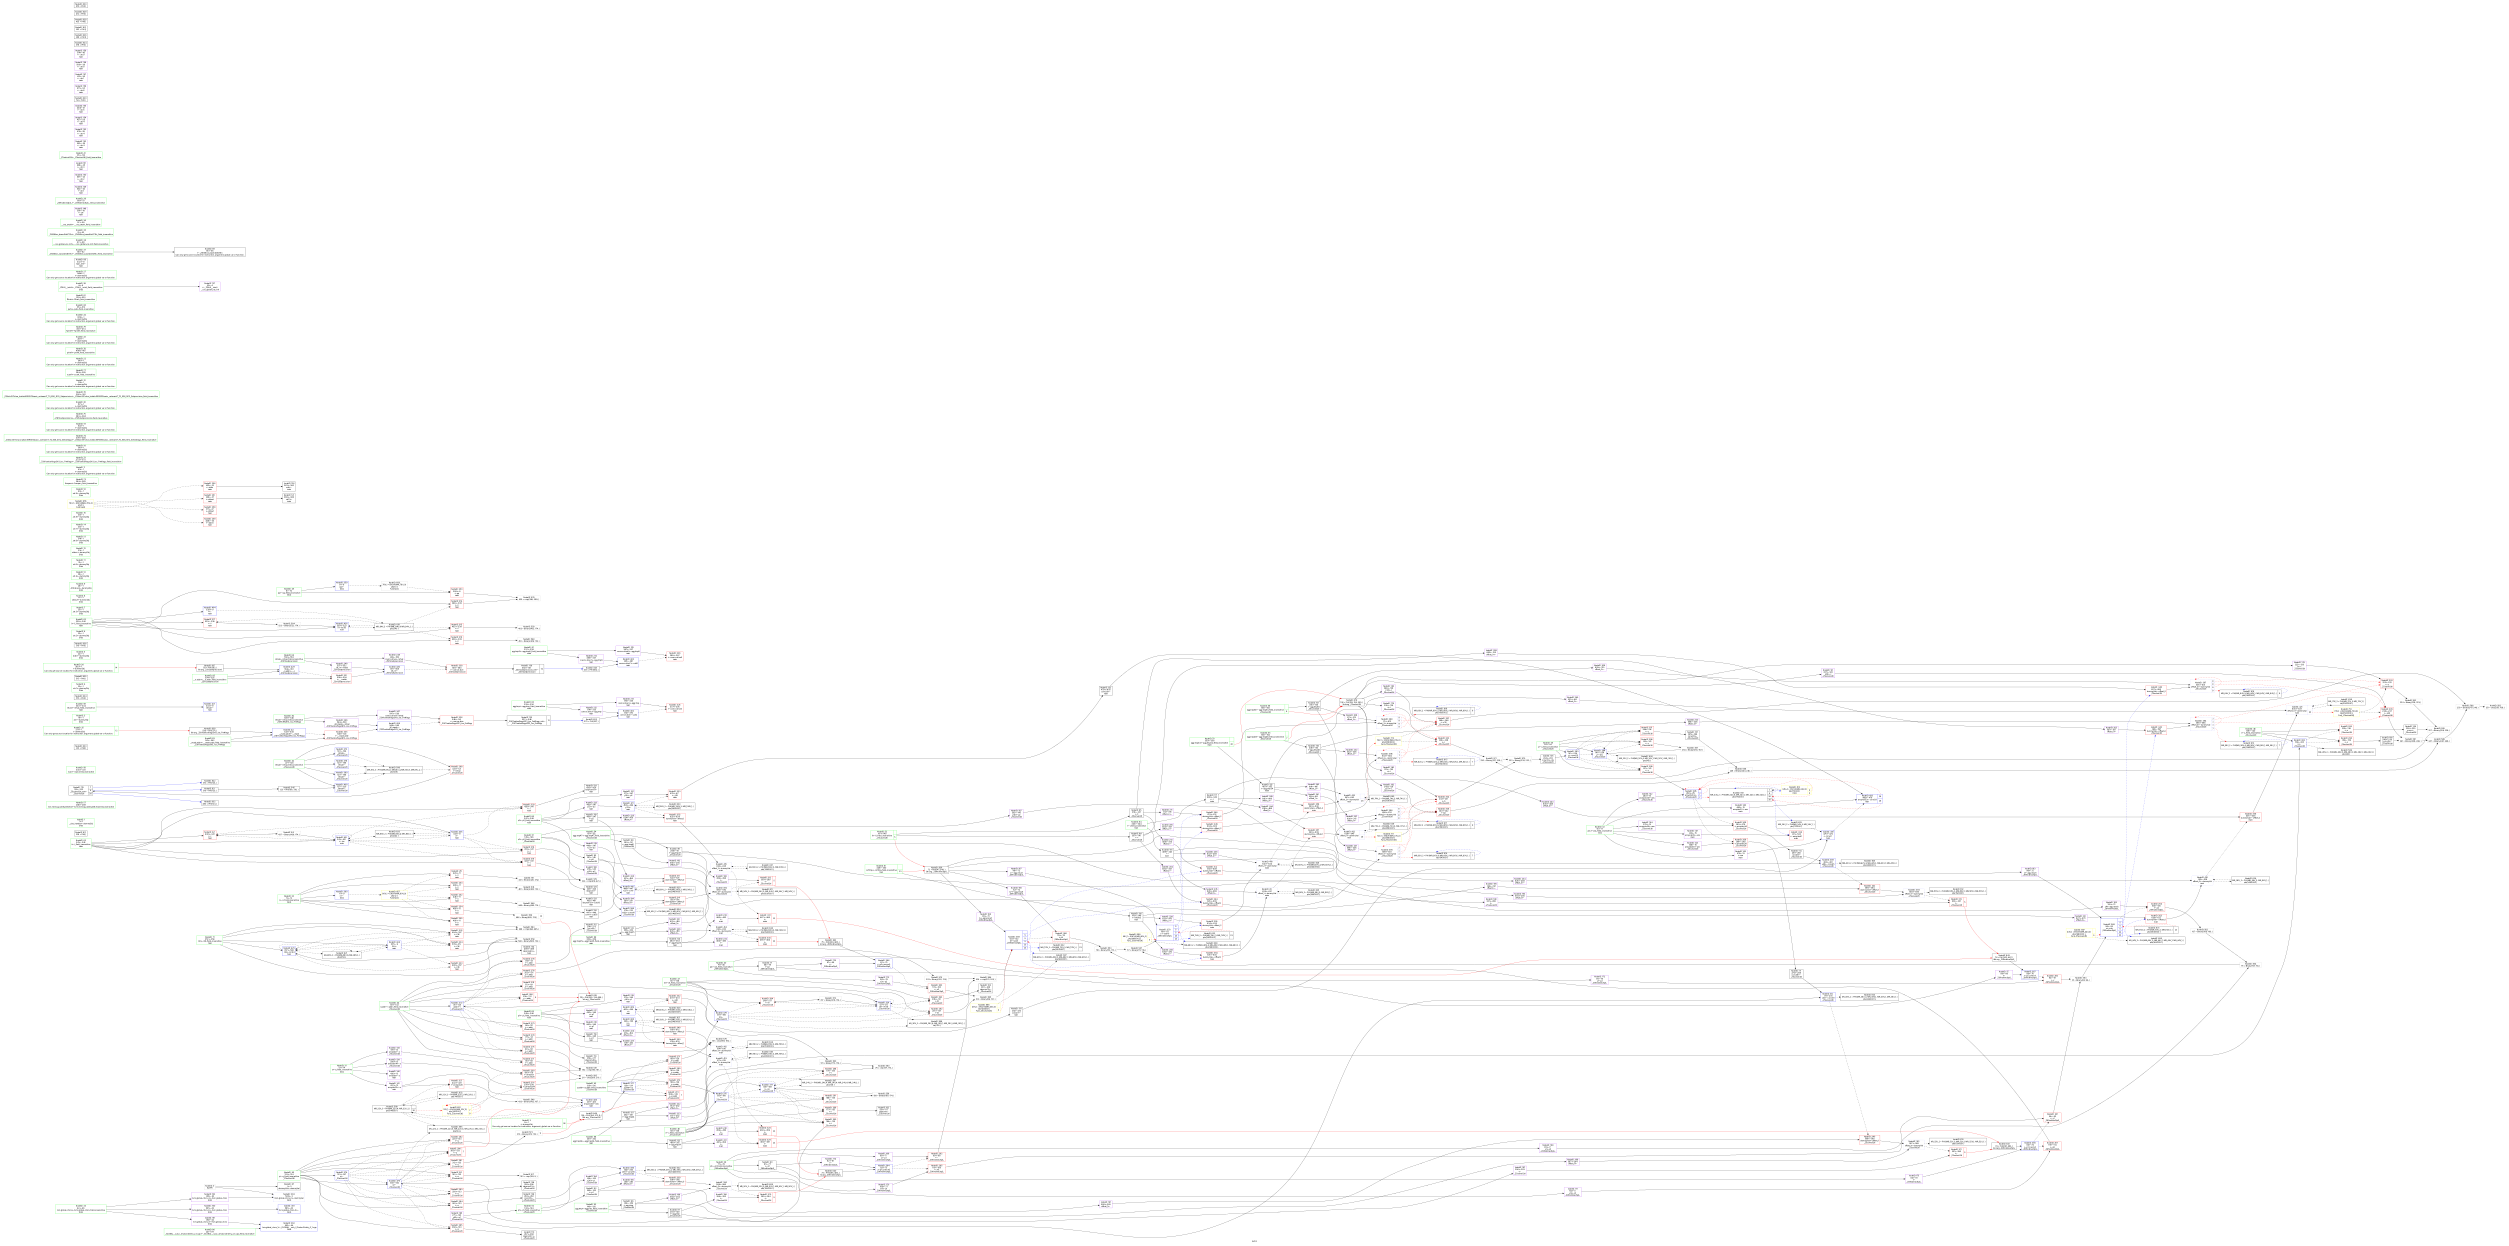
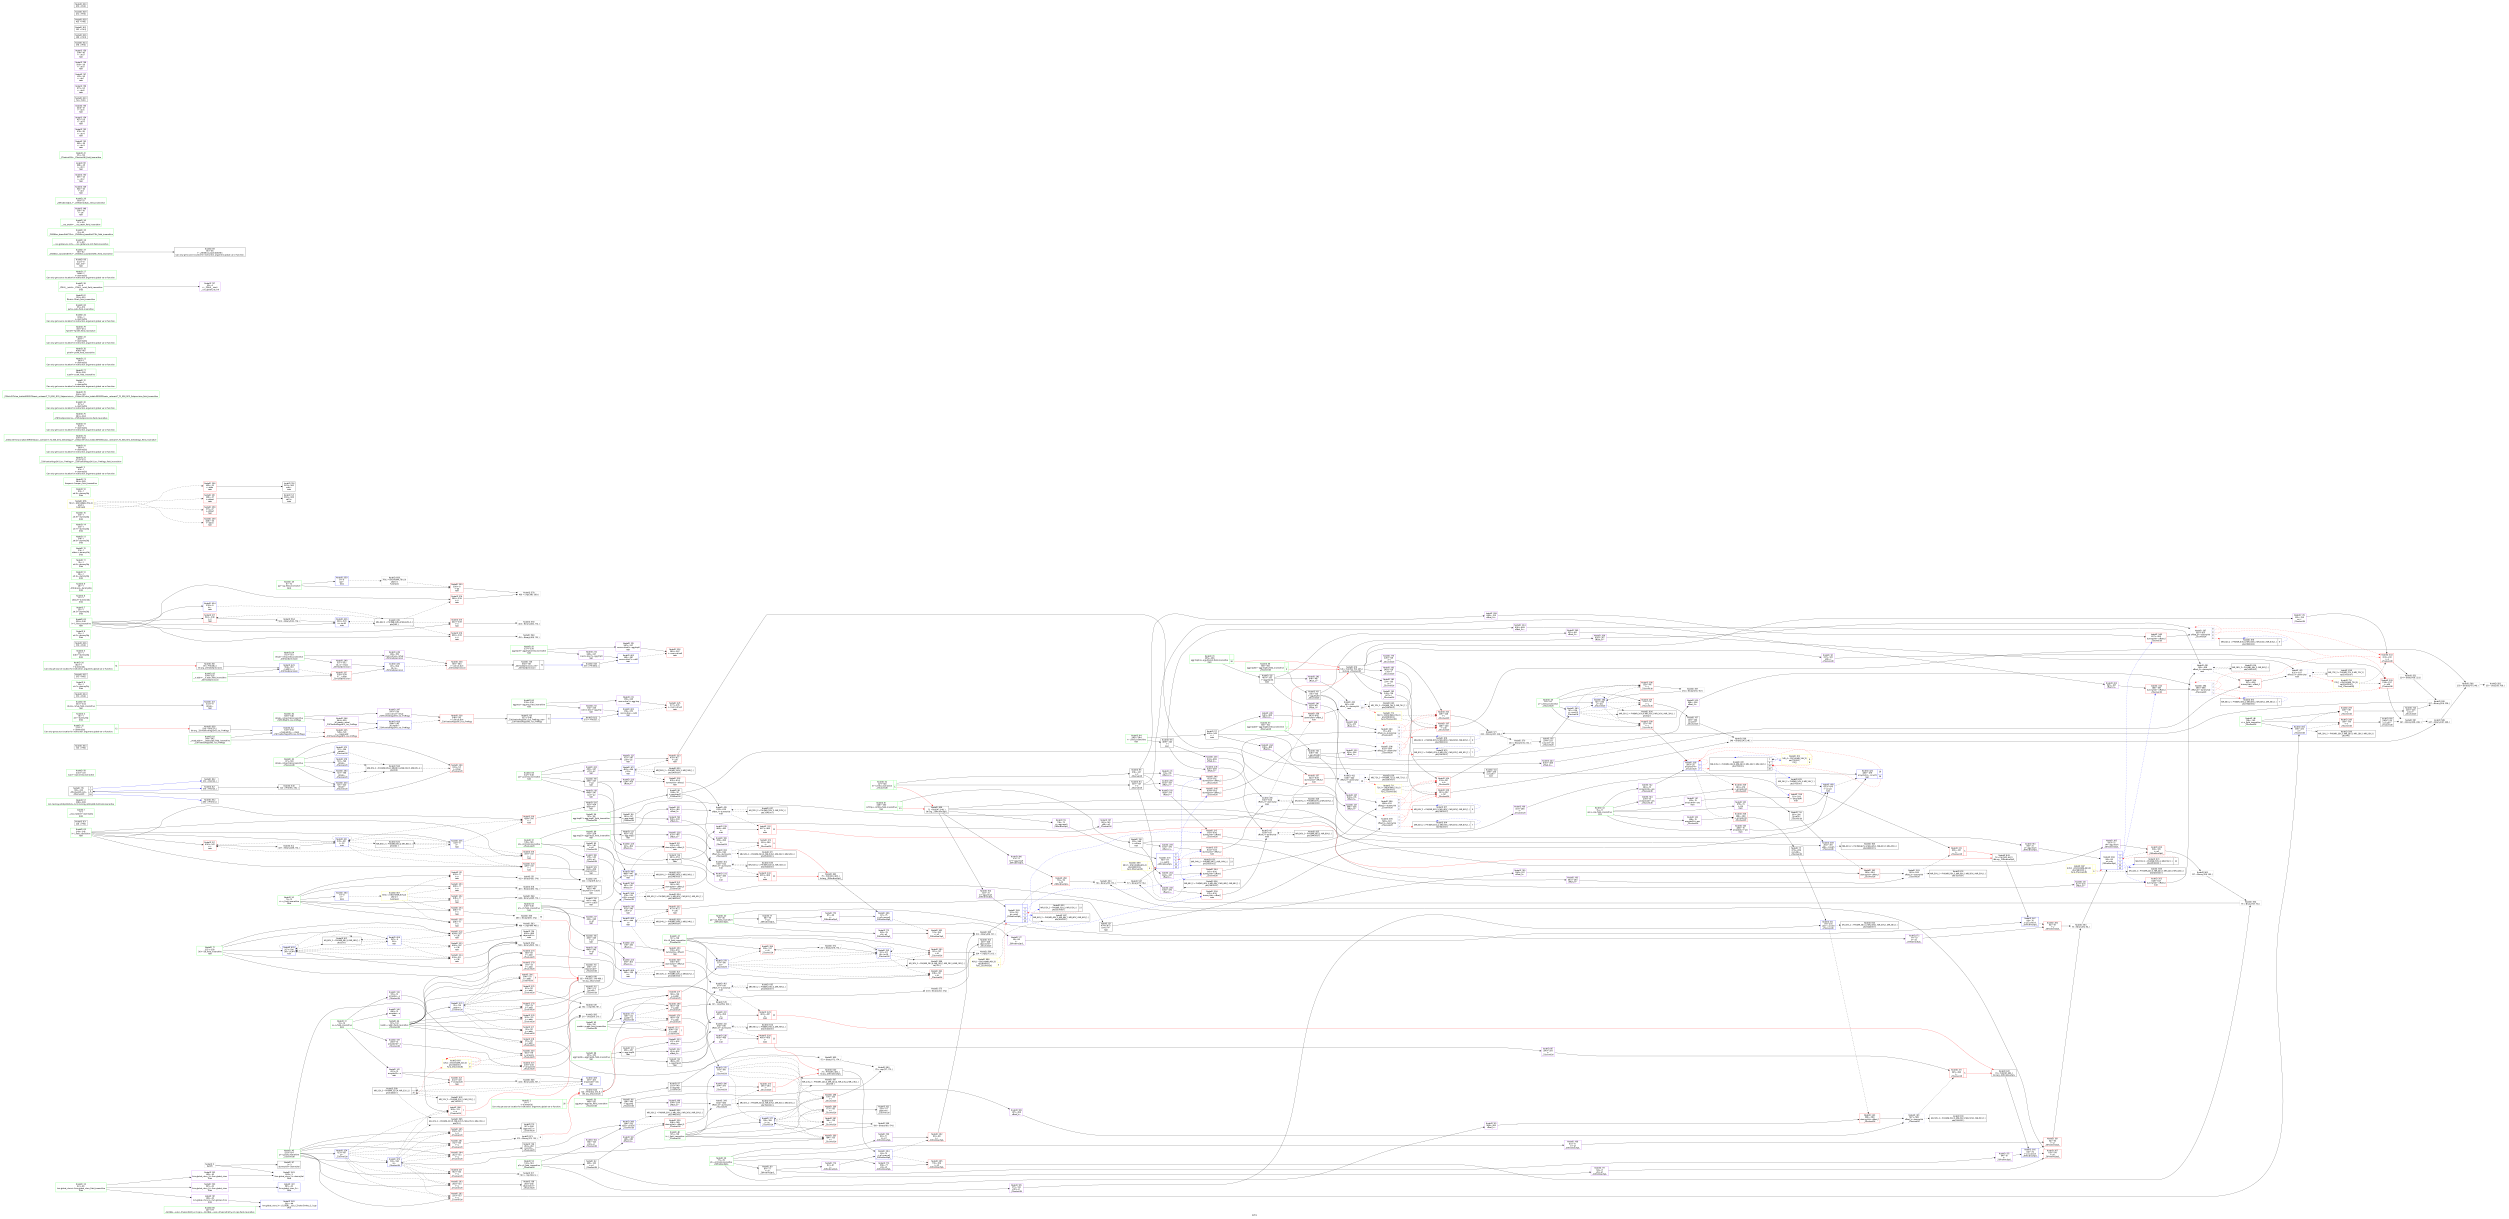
edge "NodeID: 185" -> "NodeID: 50": reversed
